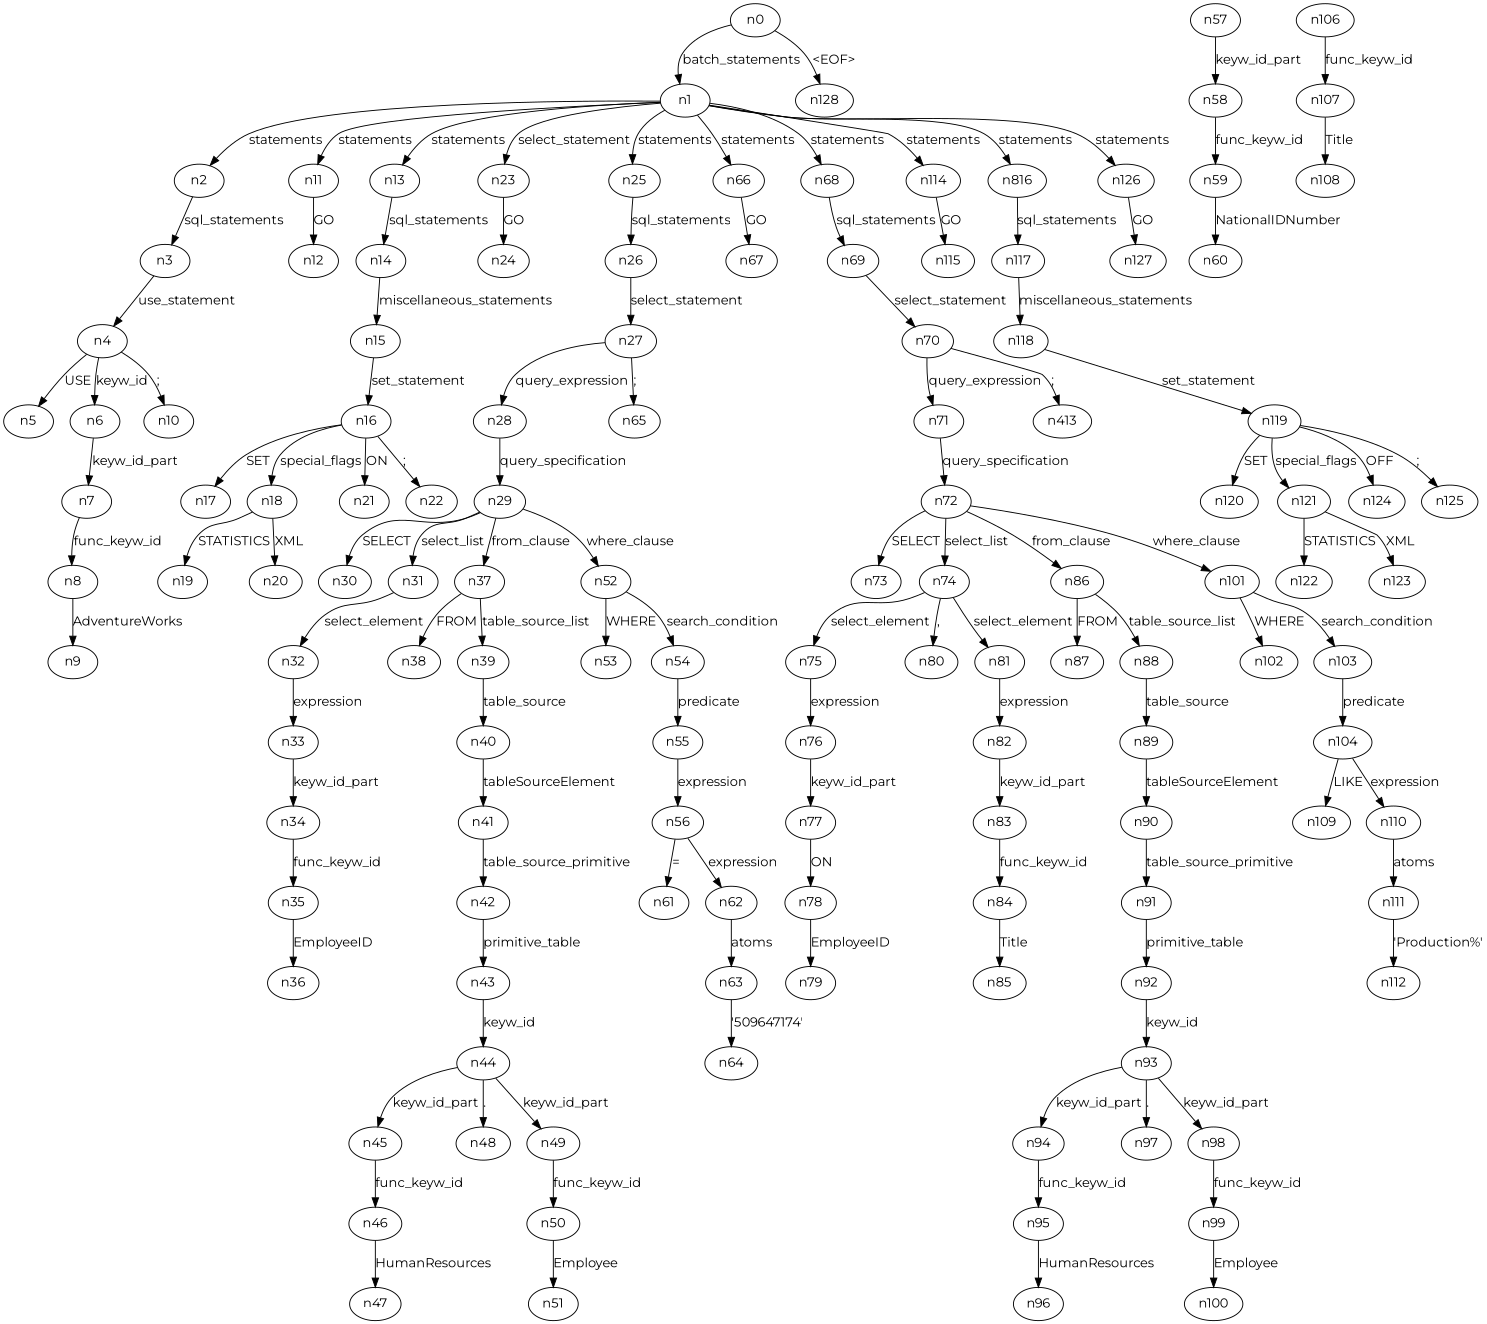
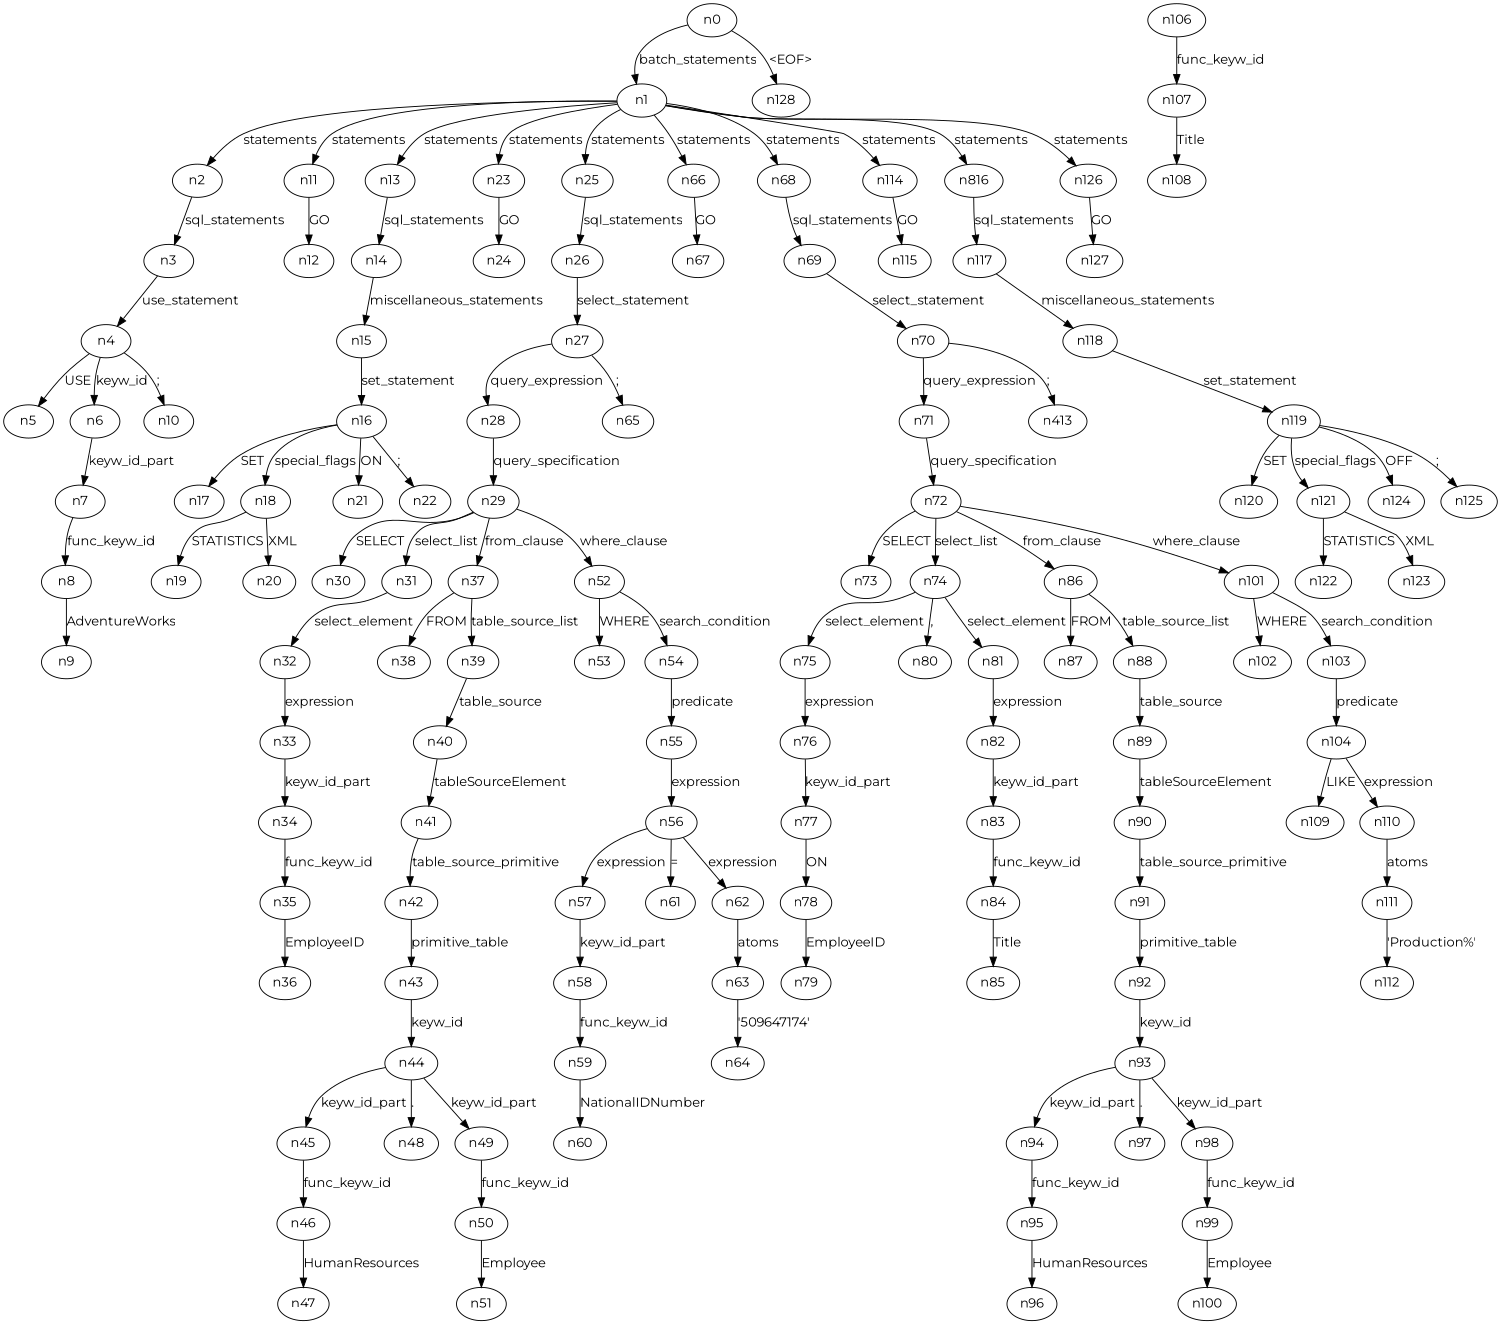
edge "n1" -> "n23": label "select_statement" -> "statements"
edge "n56" -> "n57": added, label "expression"
